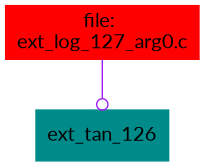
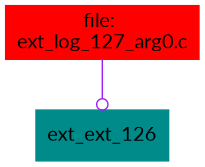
node "ext_tan_126": label "ext_tan_126" -> "ext_ext_126"
